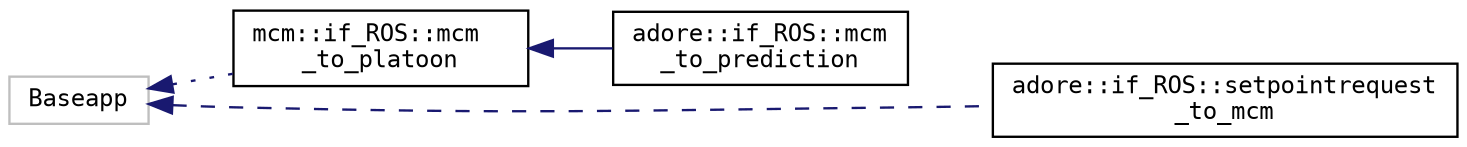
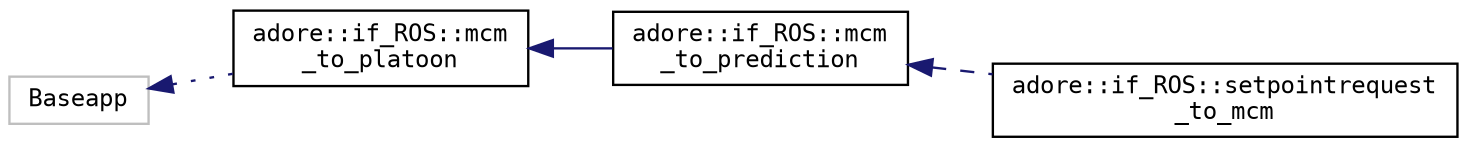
node "mcm::if_ROS::mcm _to_platoon": label "mcm::if_ROS::mcm _to_platoon" -> "adore::if_ROS::mcm _to_platoon"
edge "adore::if_ROS::setpointrequest _to_mcm" -> "Baseapp": now "adore::if_ROS::setpointrequest _to_mcm" -> "adore::if_ROS::mcm _to_prediction"
